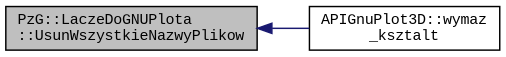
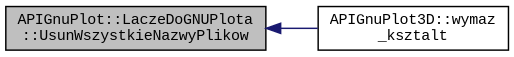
node "PzG::LaczeDoGNUPlota ::UsunWszystkieNazwyPlikow": label "PzG::LaczeDoGNUPlota ::UsunWszystkieNazwyPlikow" -> "APIGnuPlot::LaczeDoGNUPlota ::UsunWszystkieNazwyPlikow"
